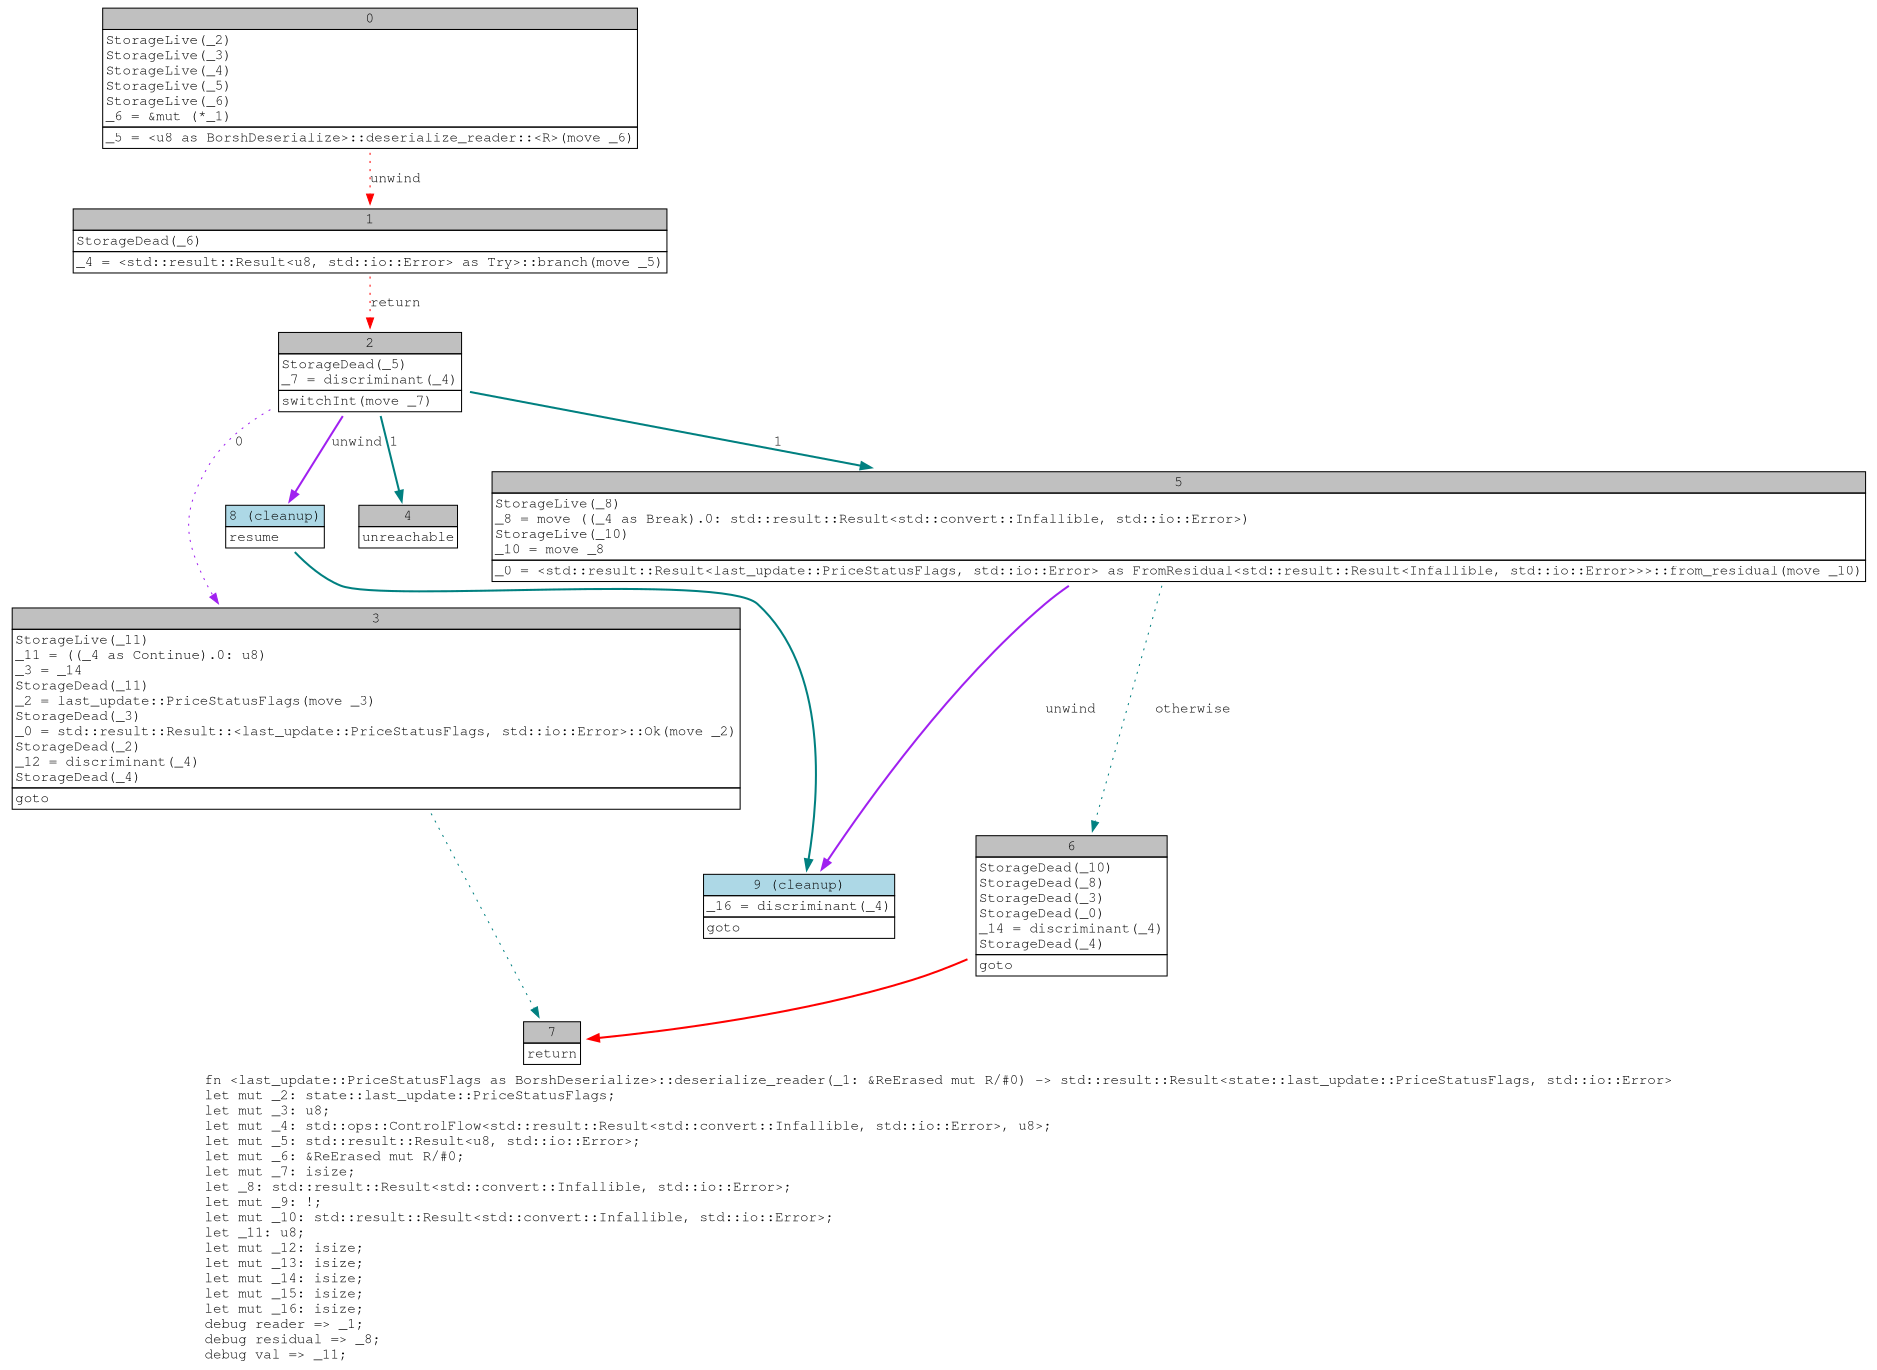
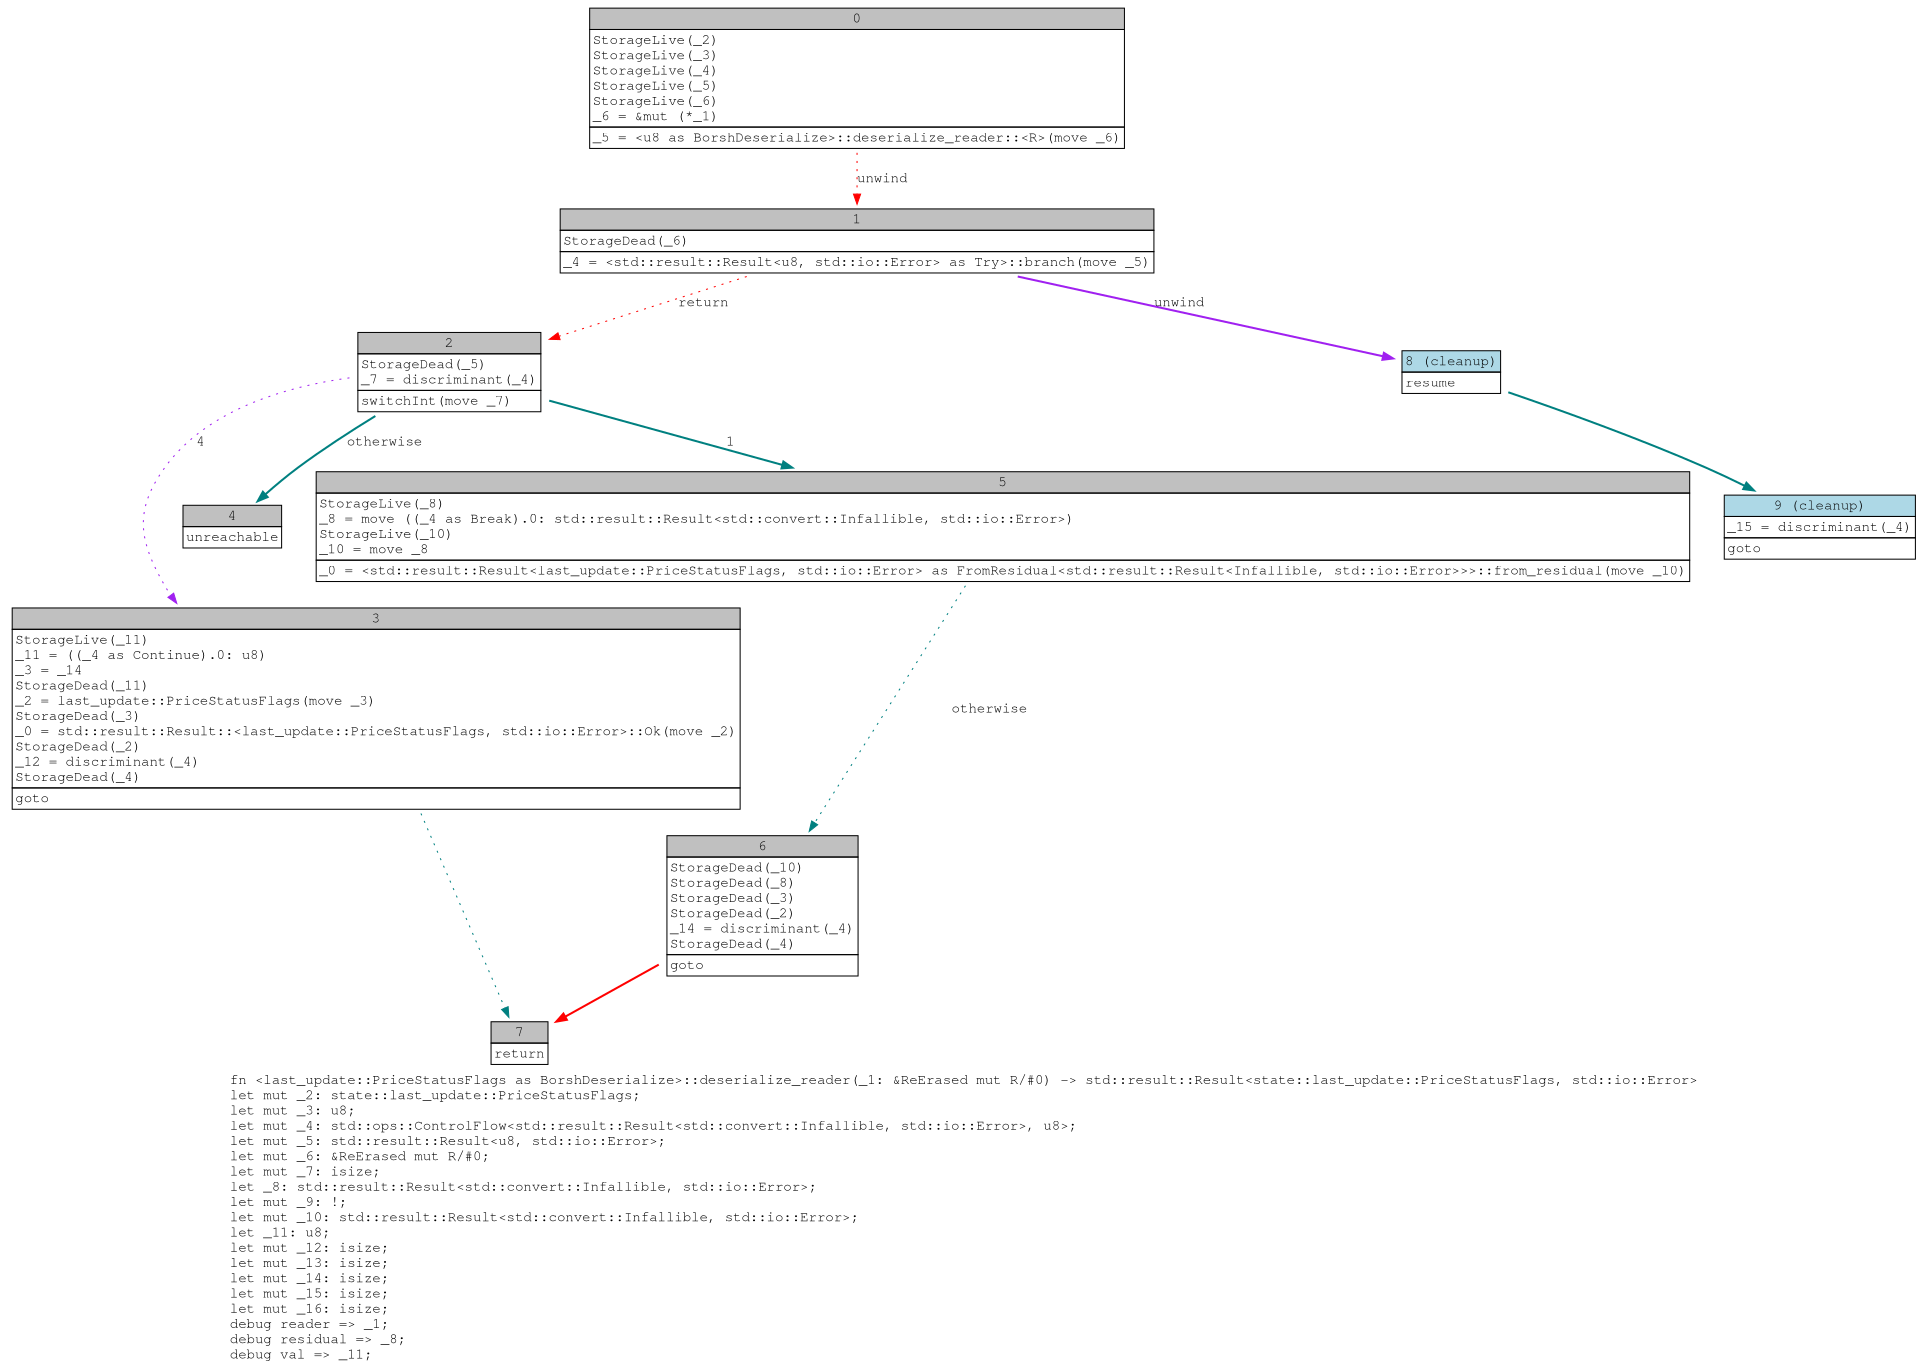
edge "2" -> "3": label "0" -> "4"
edge "2" -> "4": label "1" -> "otherwise"
edge "2" -> "8 (cleanup)": now "1" -> "8 (cleanup)"
edge "5" -> "9 (cleanup)": removed, label "unwind"
node "9 (cleanup)": text "_16 = discriminant(_4)" -> "_15 = discriminant(_4)"
node "6": text "StorageDead(_0)" -> "StorageDead(_2)"
